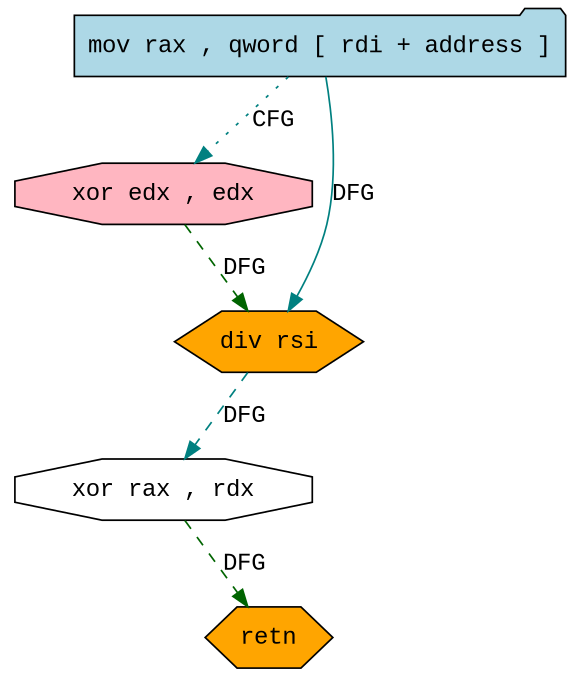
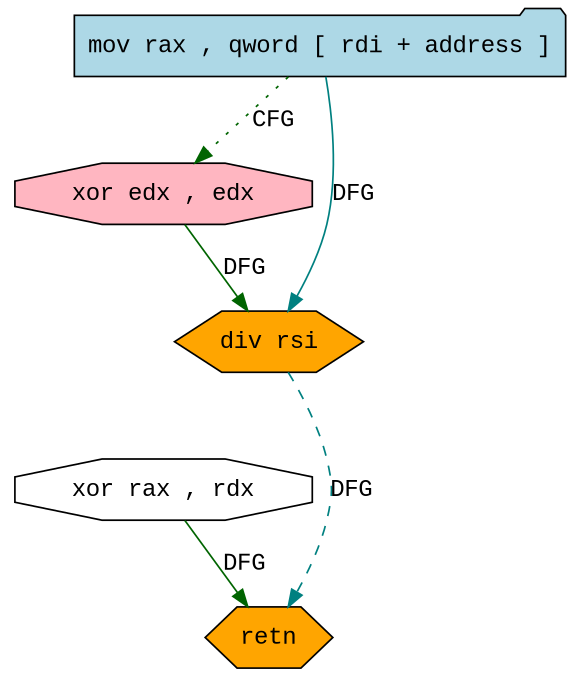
edge "mov rax , qword [ rdi + address ]" -> "xor edx , edx": color teal -> darkgreen
edge "xor edx , edx" -> "div rsi": style dashed -> solid
edge "div rsi" -> "xor rax , rdx": now "div rsi" -> "retn"
edge "xor rax , rdx" -> "retn": style dashed -> solid
